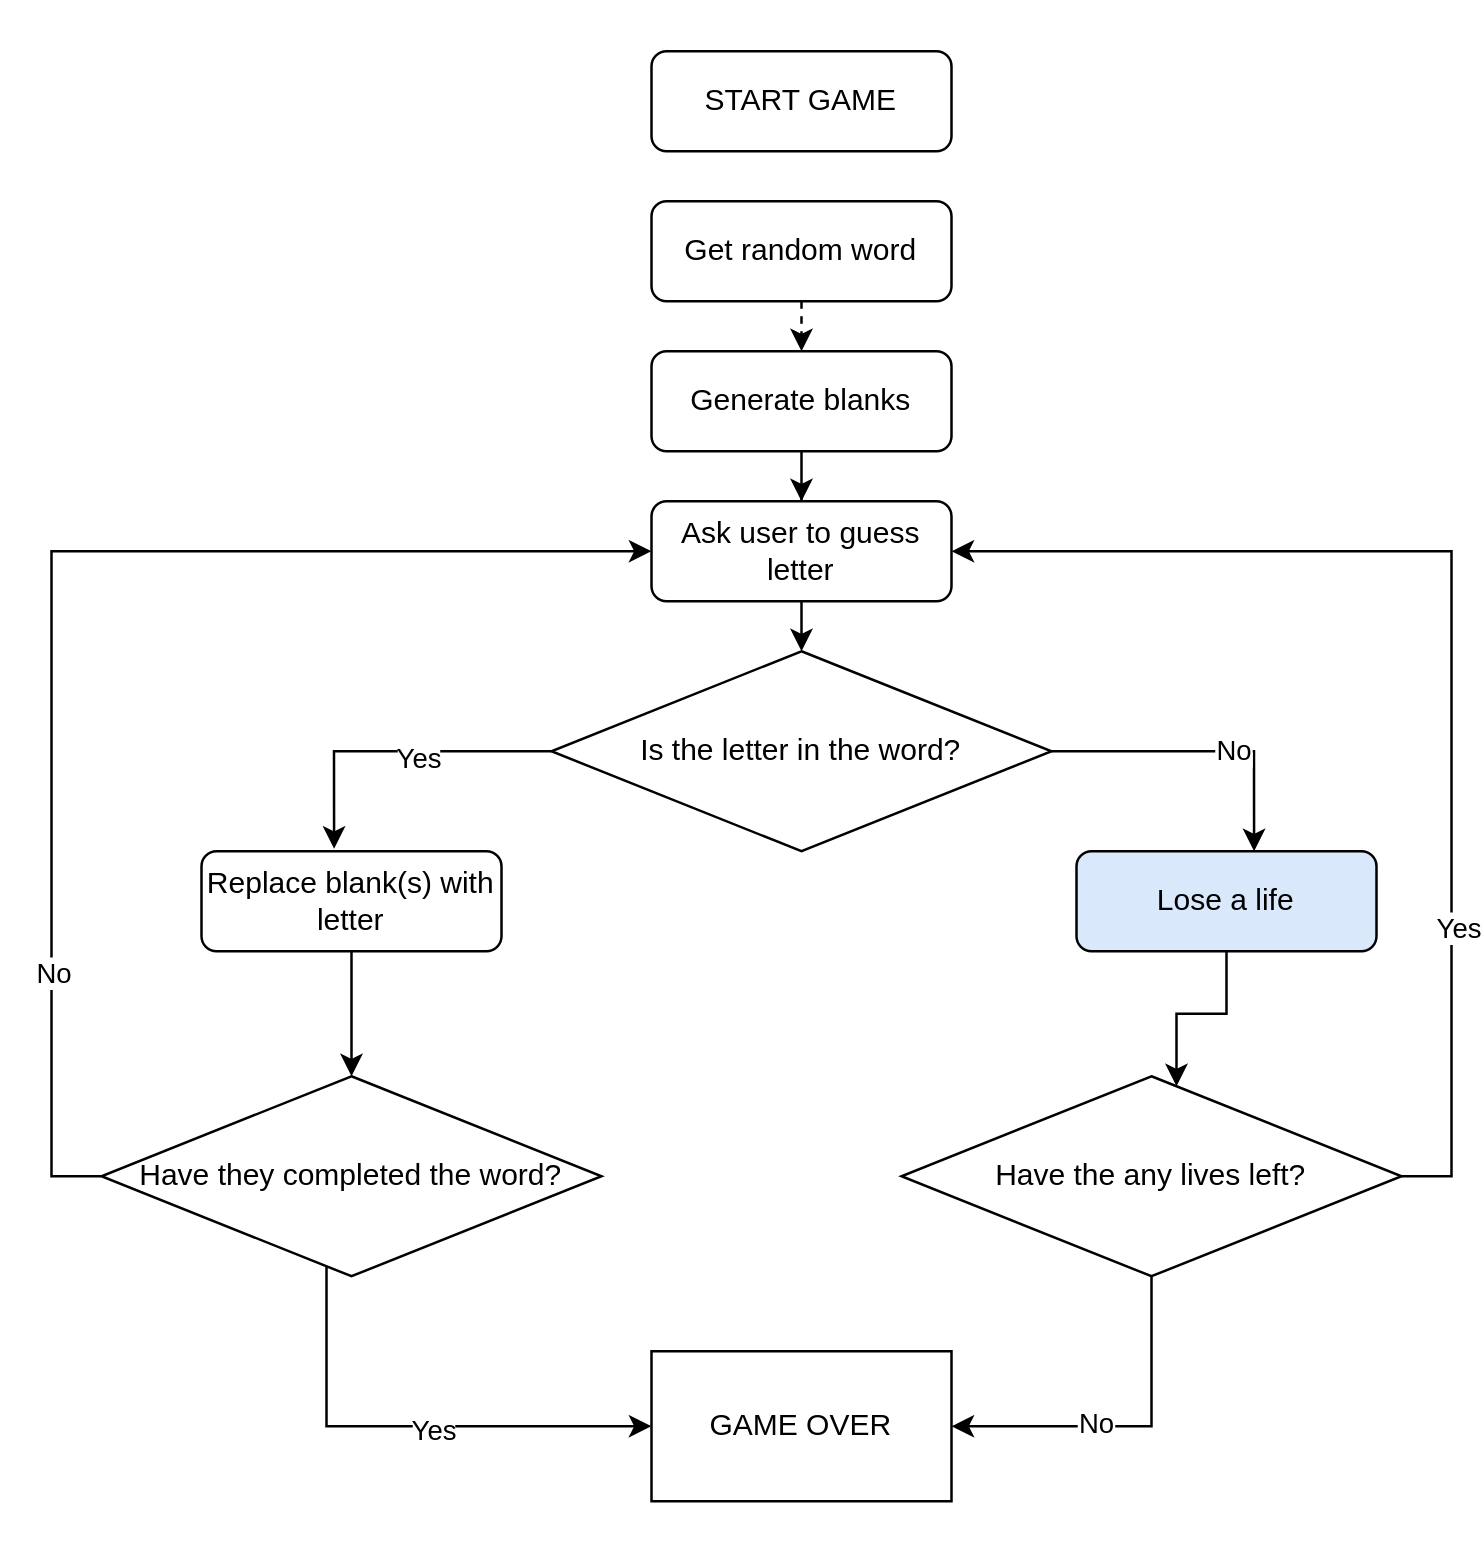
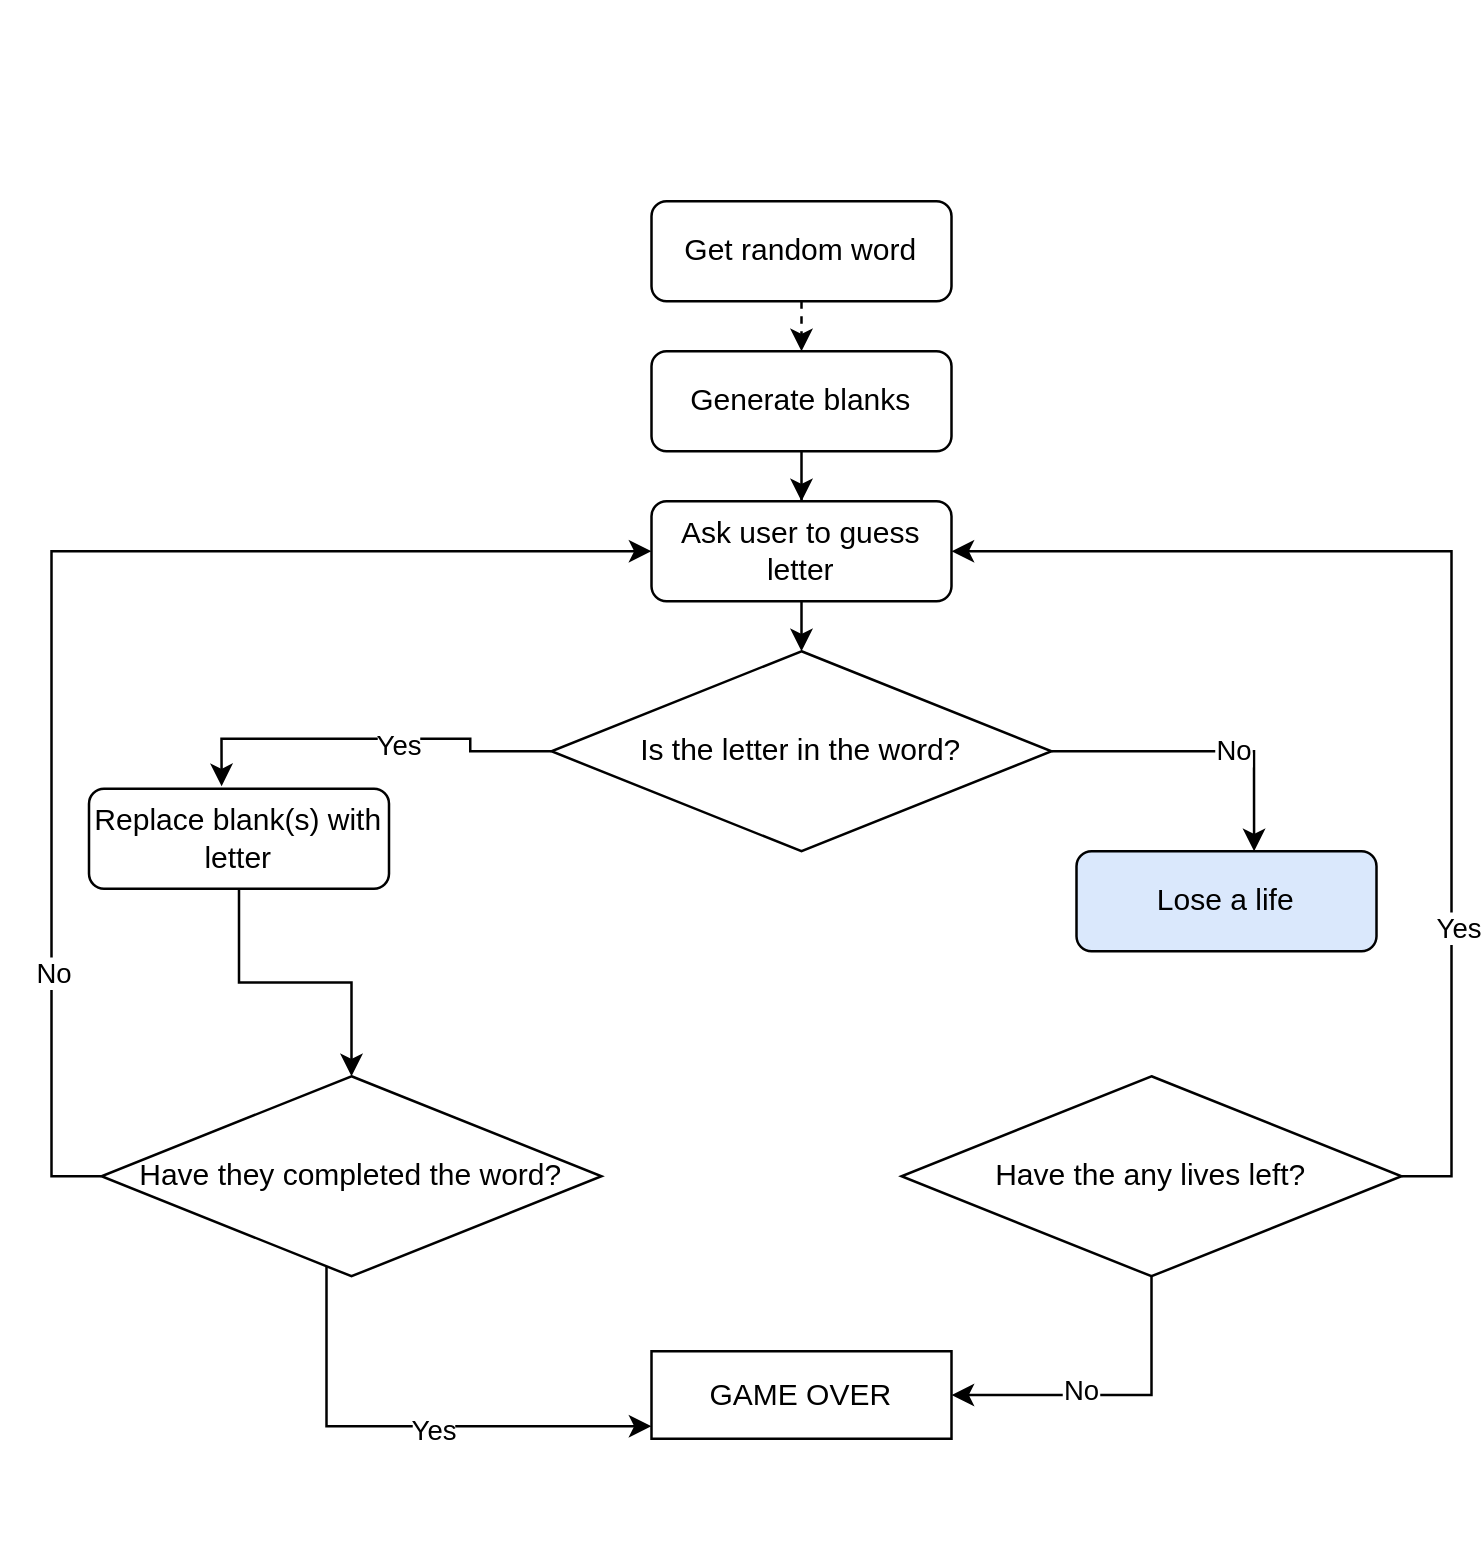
node "START GAME": removed
node "Replace blank(s) with letter": moved (351, 901) -> (239, 839)
edge "Lose a life" -> "Have the any lives left?": removed
node "GAME OVER": size 300x150 -> 300x88
